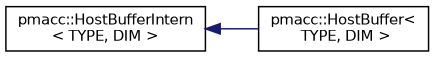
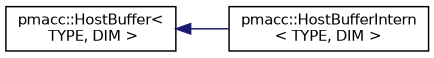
edge "pmacc::HostBuffer< TYPE, DIM >" -> "pmacc::HostBufferIntern < TYPE, DIM >": reversed
